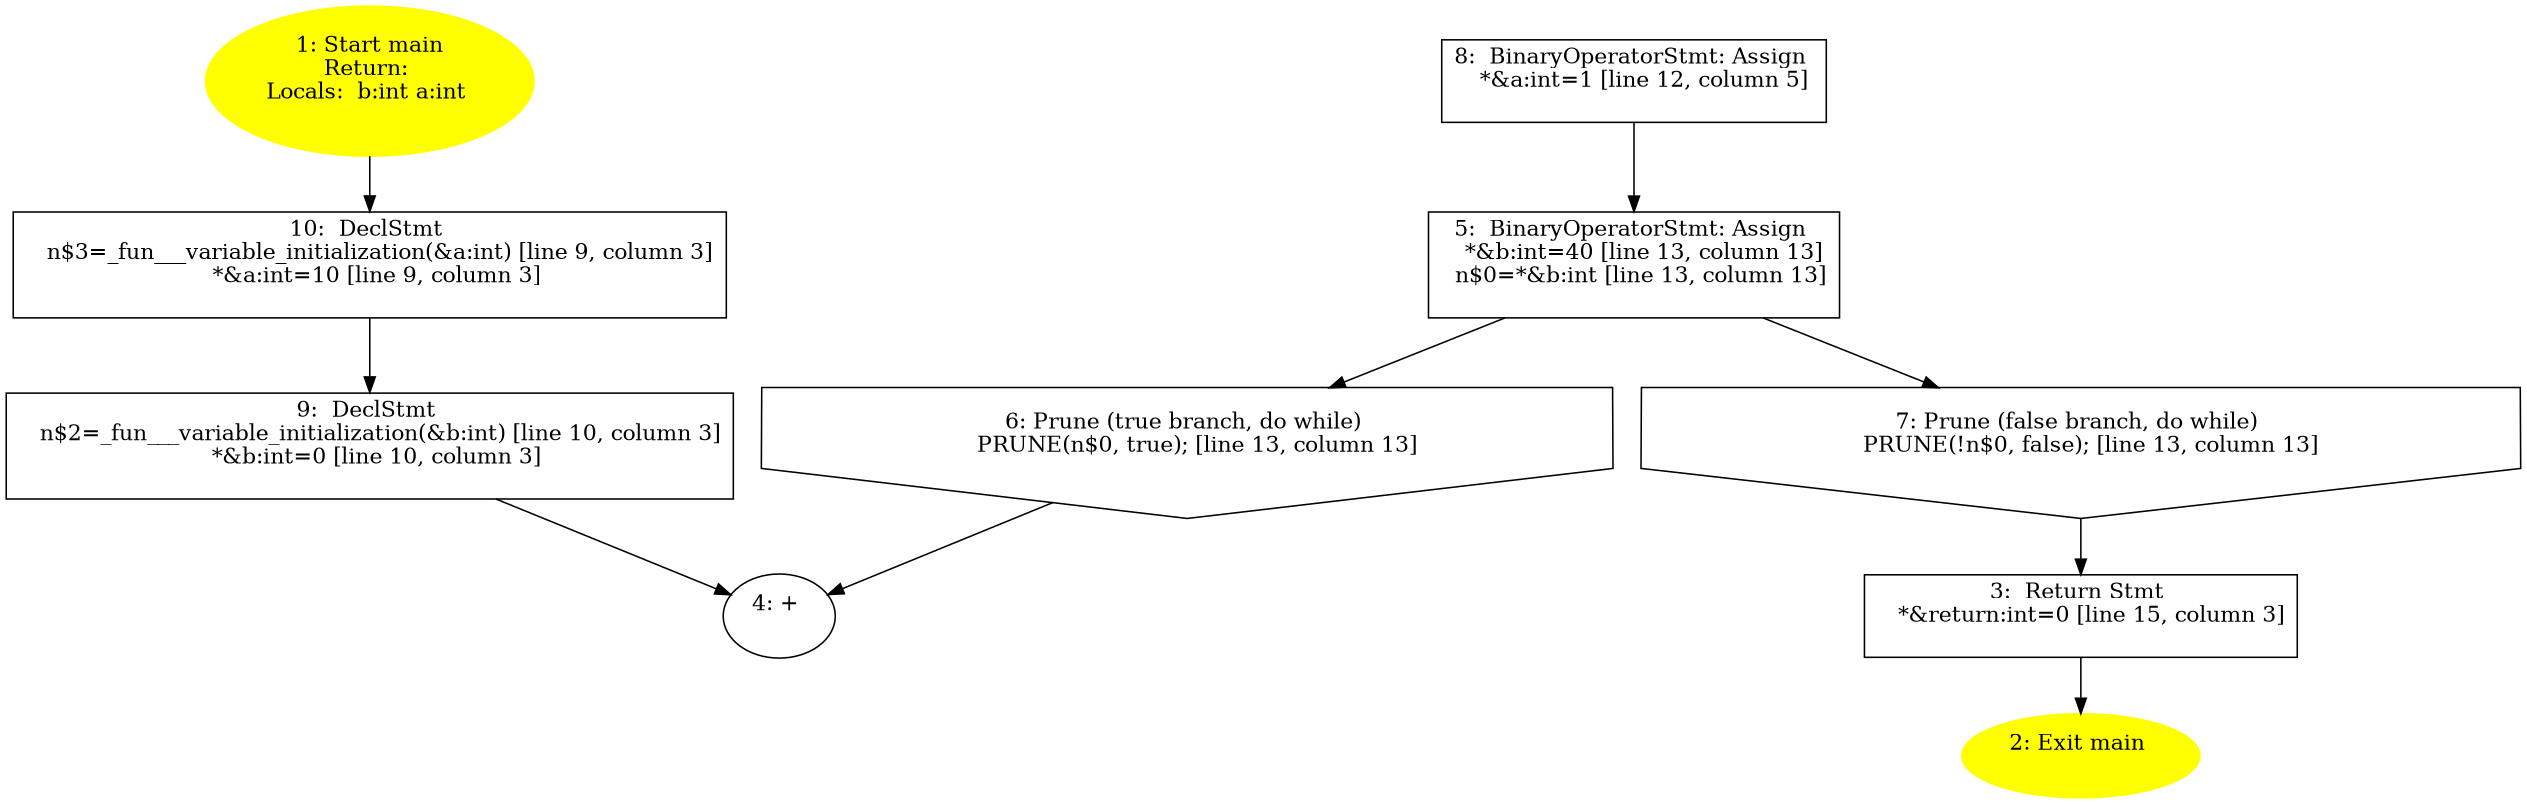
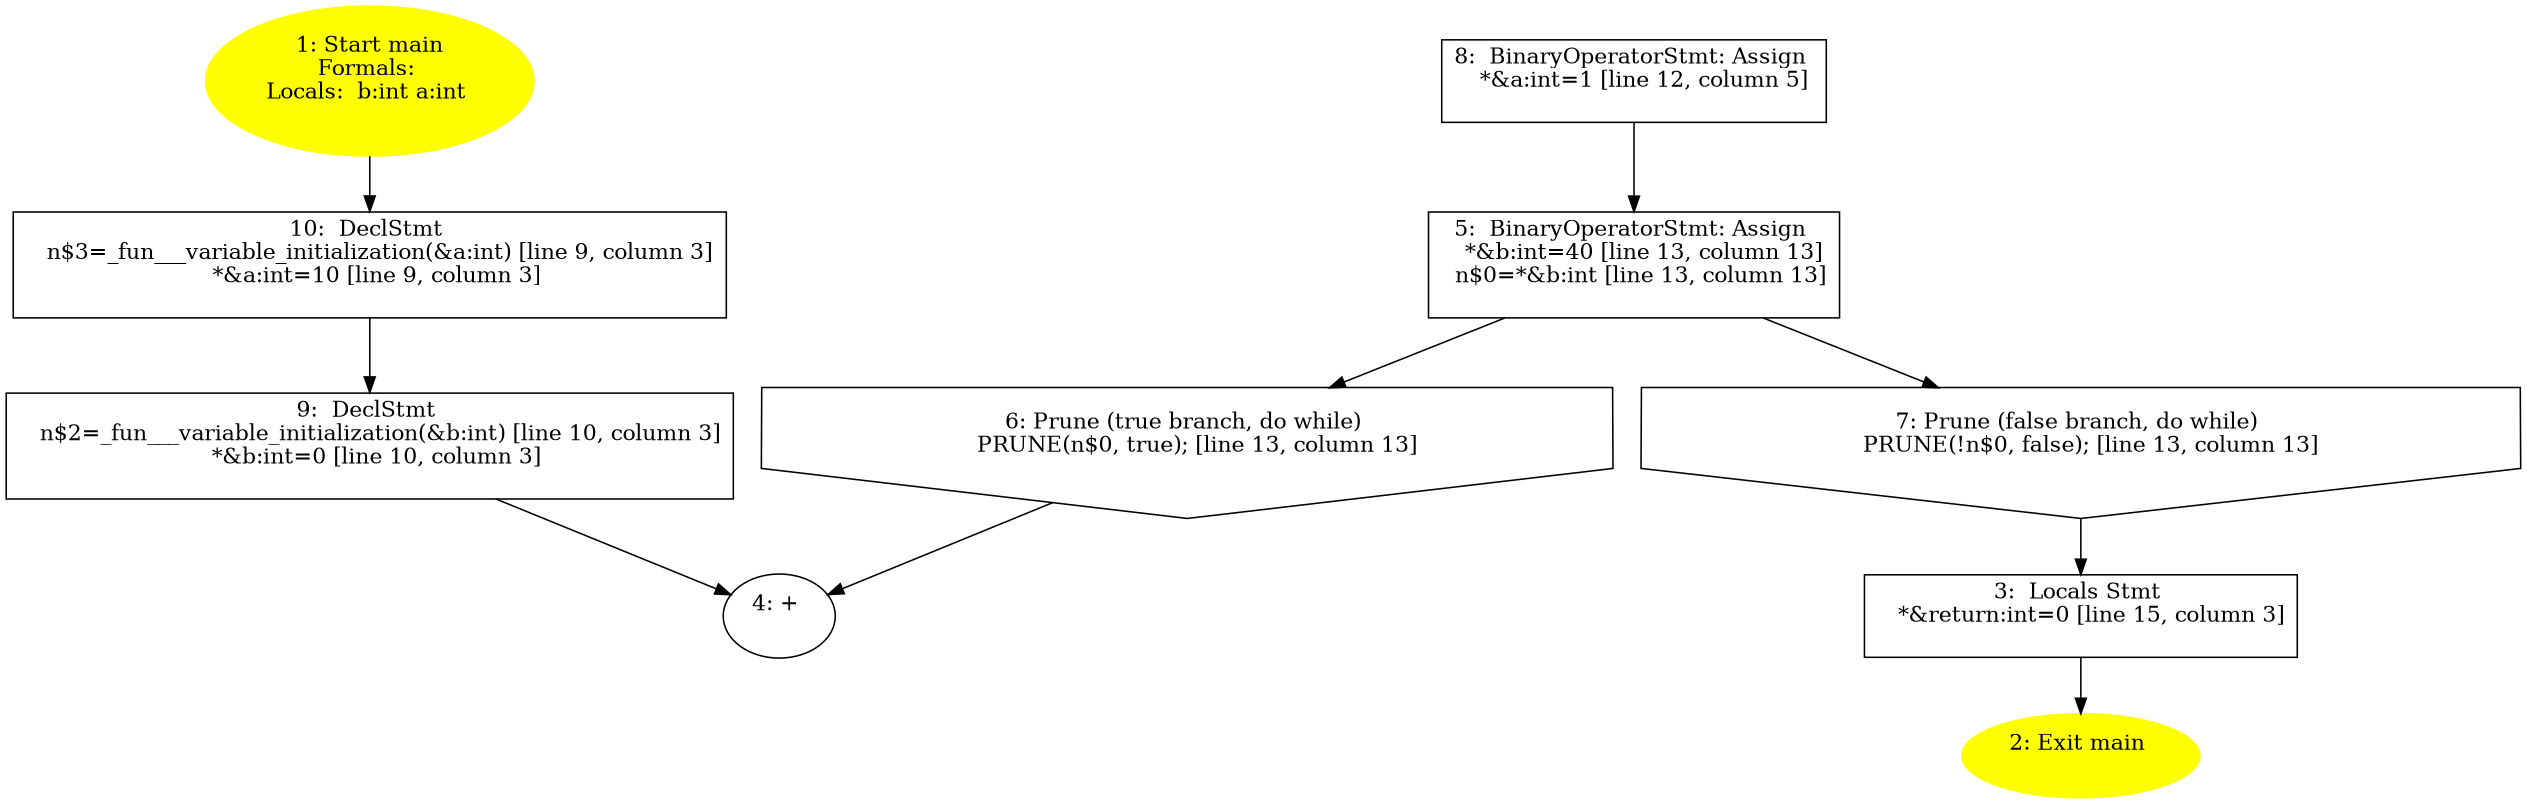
node "1: Start main Return: Locals:  b:int a:int": label "1: Start main Return: Locals:  b:int a:int" -> "1: Start main Formals: Locals:  b:int a:int"
node "3:  Return Stmt *&return:int=0 [line 15, column 3]": label "3:  Return Stmt *&return:int=0 [line 15, column 3]" -> "3:  Locals Stmt *&return:int=0 [line 15, column 3]"
